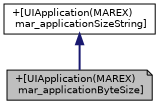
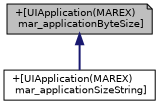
edge "+[UIApplication(MAREX) mar_applicationByteSize]" -> "+[UIApplication(MAREX) mar_applicationSizeString]": reversed
